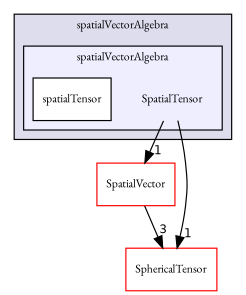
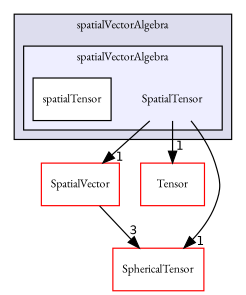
node "Tensor": added
